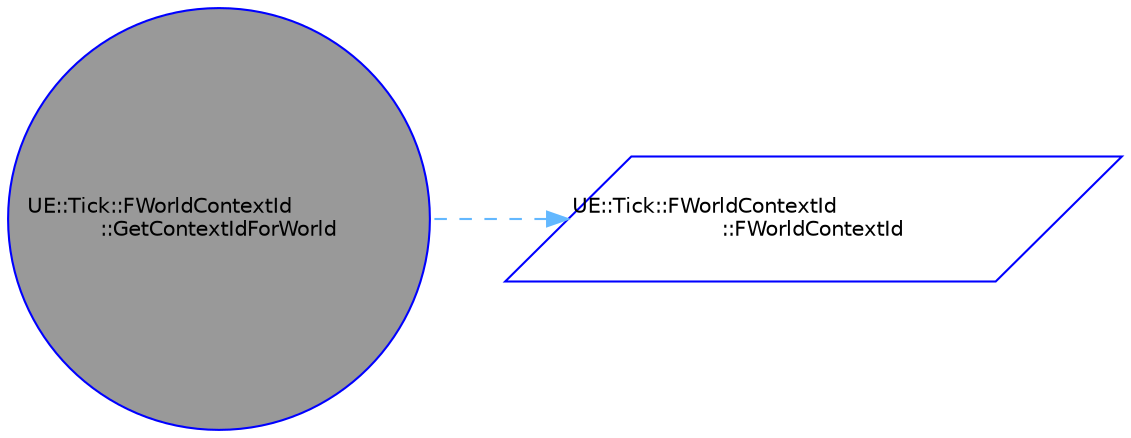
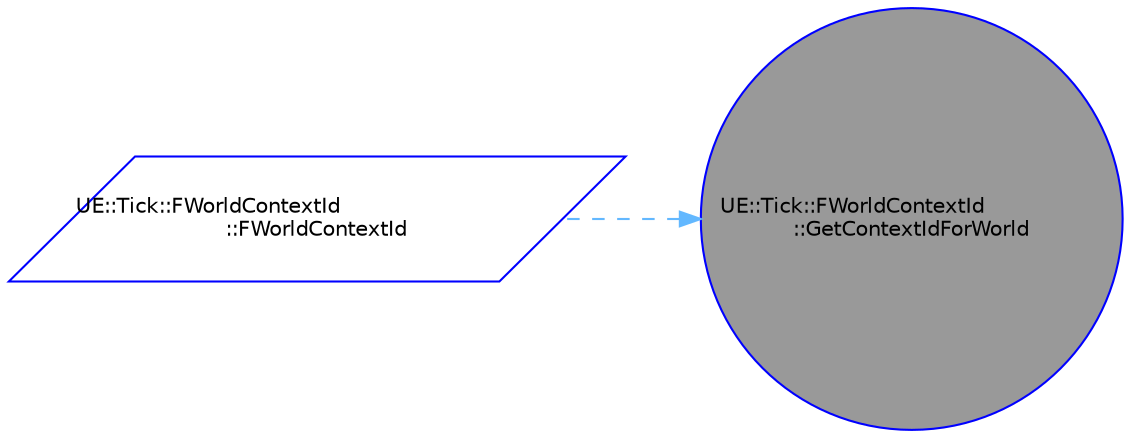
edge "UE::Tick::FWorldContextId ::GetContextIdForWorld" -> "UE::Tick::FWorldContextId ::FWorldContextId": reversed
